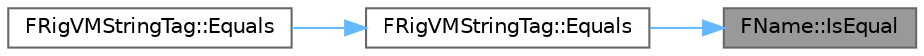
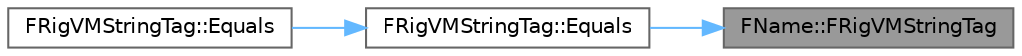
node "FName::IsEqual": label "FName::IsEqual" -> "FName::FRigVMStringTag"
